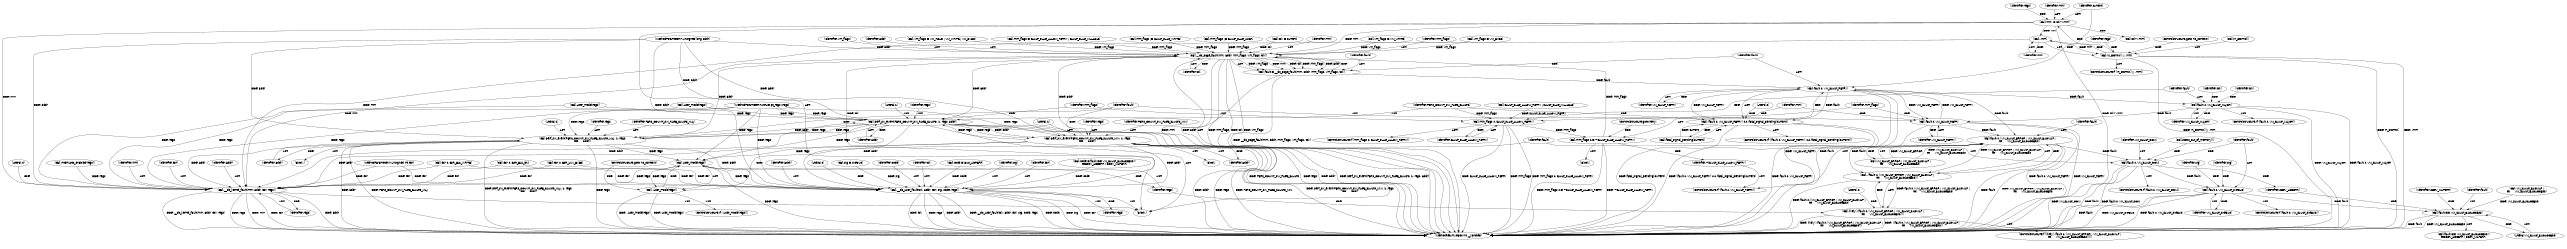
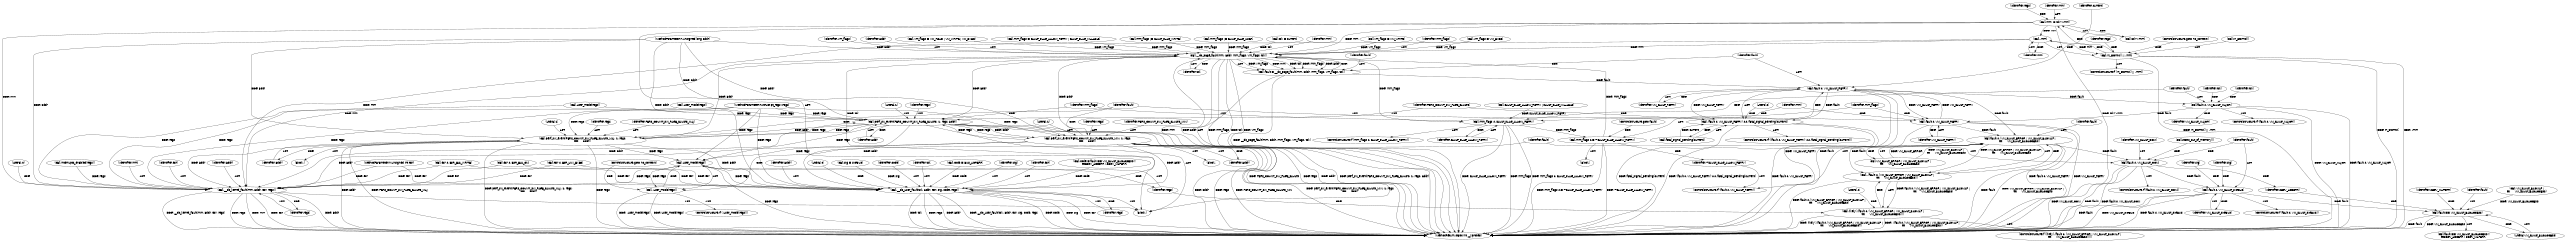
edge "(Identifier,current)" -> "(Call,mm  = tsk->mm)": now "(Call,tsk->mm)" -> "(Call,mm  = tsk->mm)"
edge "(Call,!mm)" -> "(Call,__do_page_fault(mm, addr, mm_flags, vm_flags, tsk))": added, label "DDG: mm"
edge "(Identifier,PERF_COUNT_SW_PAGE_FAULTS)" -> "(Call,mm_flags & FAULT_FLAG_ALLOW_RETRY)": now "(Call,__do_page_fault(mm, addr, mm_flags, vm_flags, tsk))" -> "(Call,mm_flags & FAULT_FLAG_ALLOW_RETRY)"
edge "(Identifier,VM_FAULT_MAJOR)" -> "(Call,fault & VM_FAULT_MAJOR)": removed, label "AST:"
node "(ControlStructure,goto retry;)": label "(ControlStructure,goto retry;)" -> "(ControlStructure,goto fault;)"
